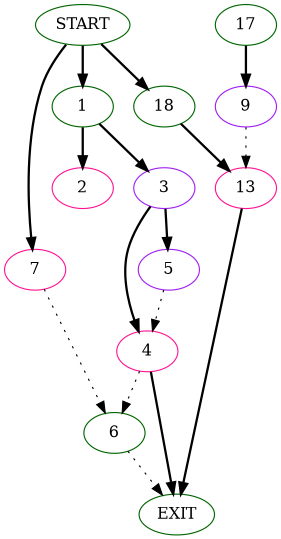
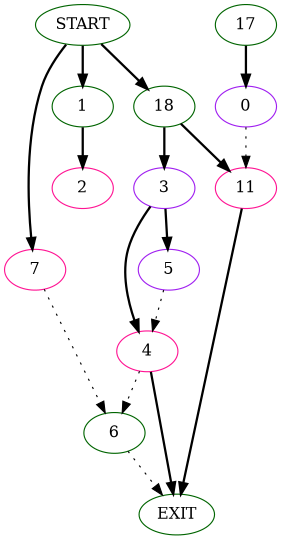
node "9": label "9" -> "0"
edge "1" -> "3": now "18" -> "3"
node "13": label "13" -> "11"
